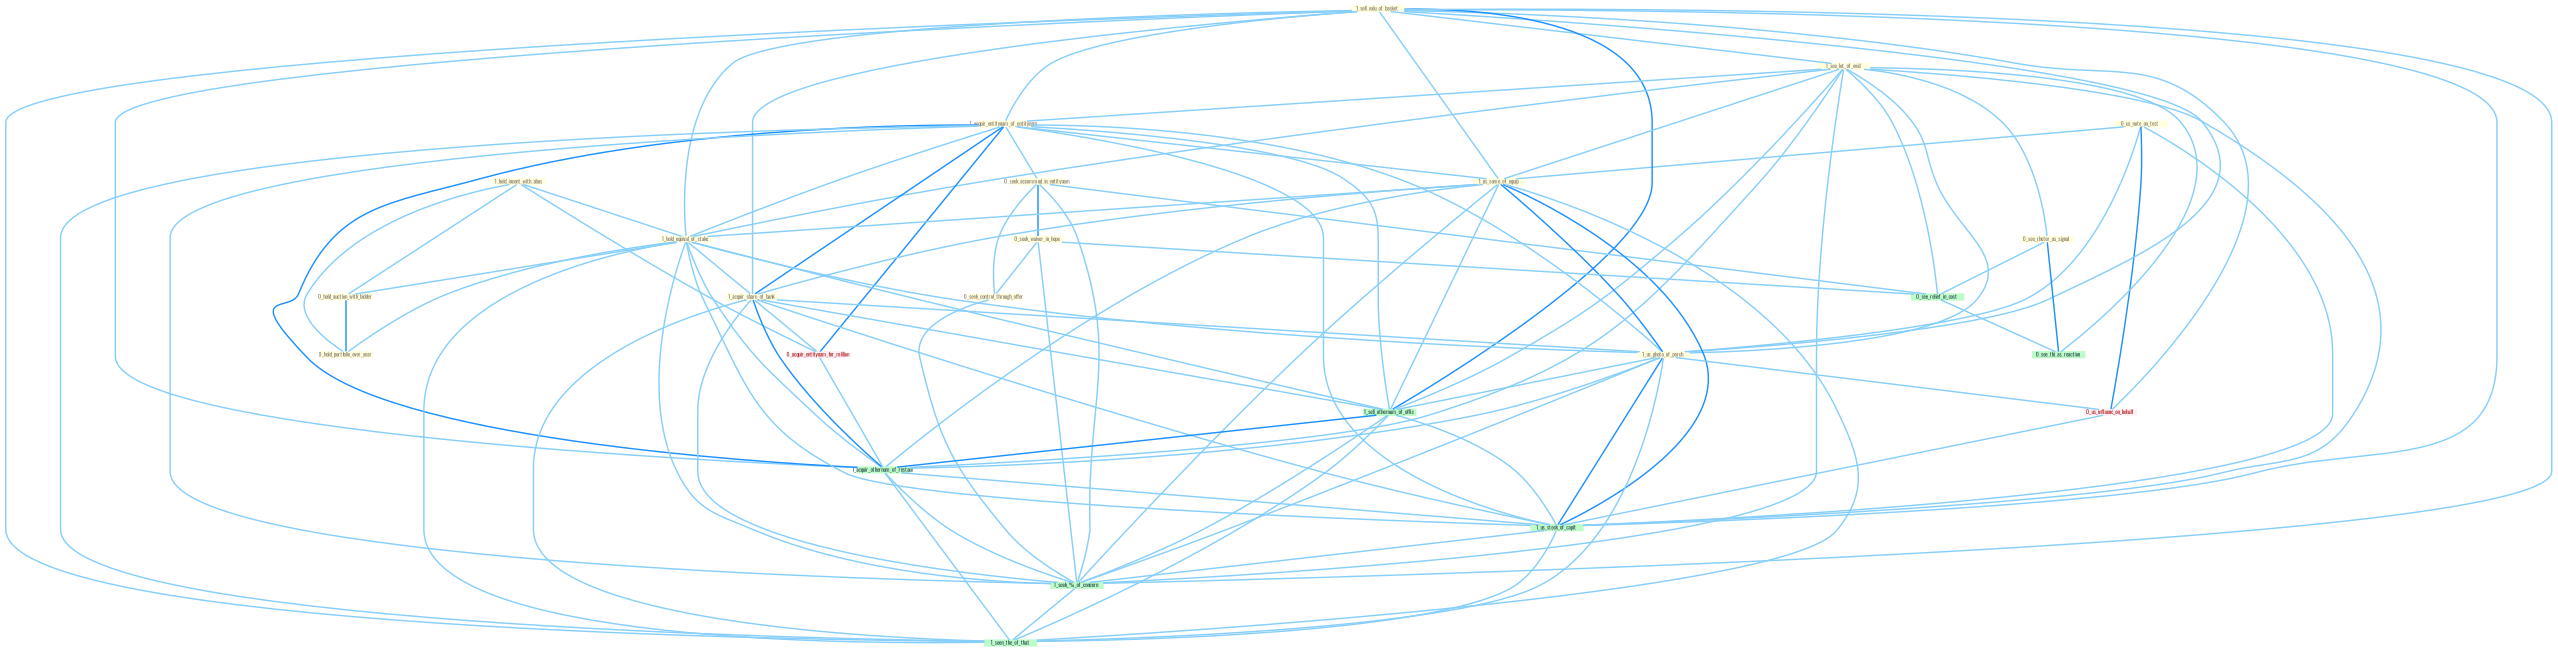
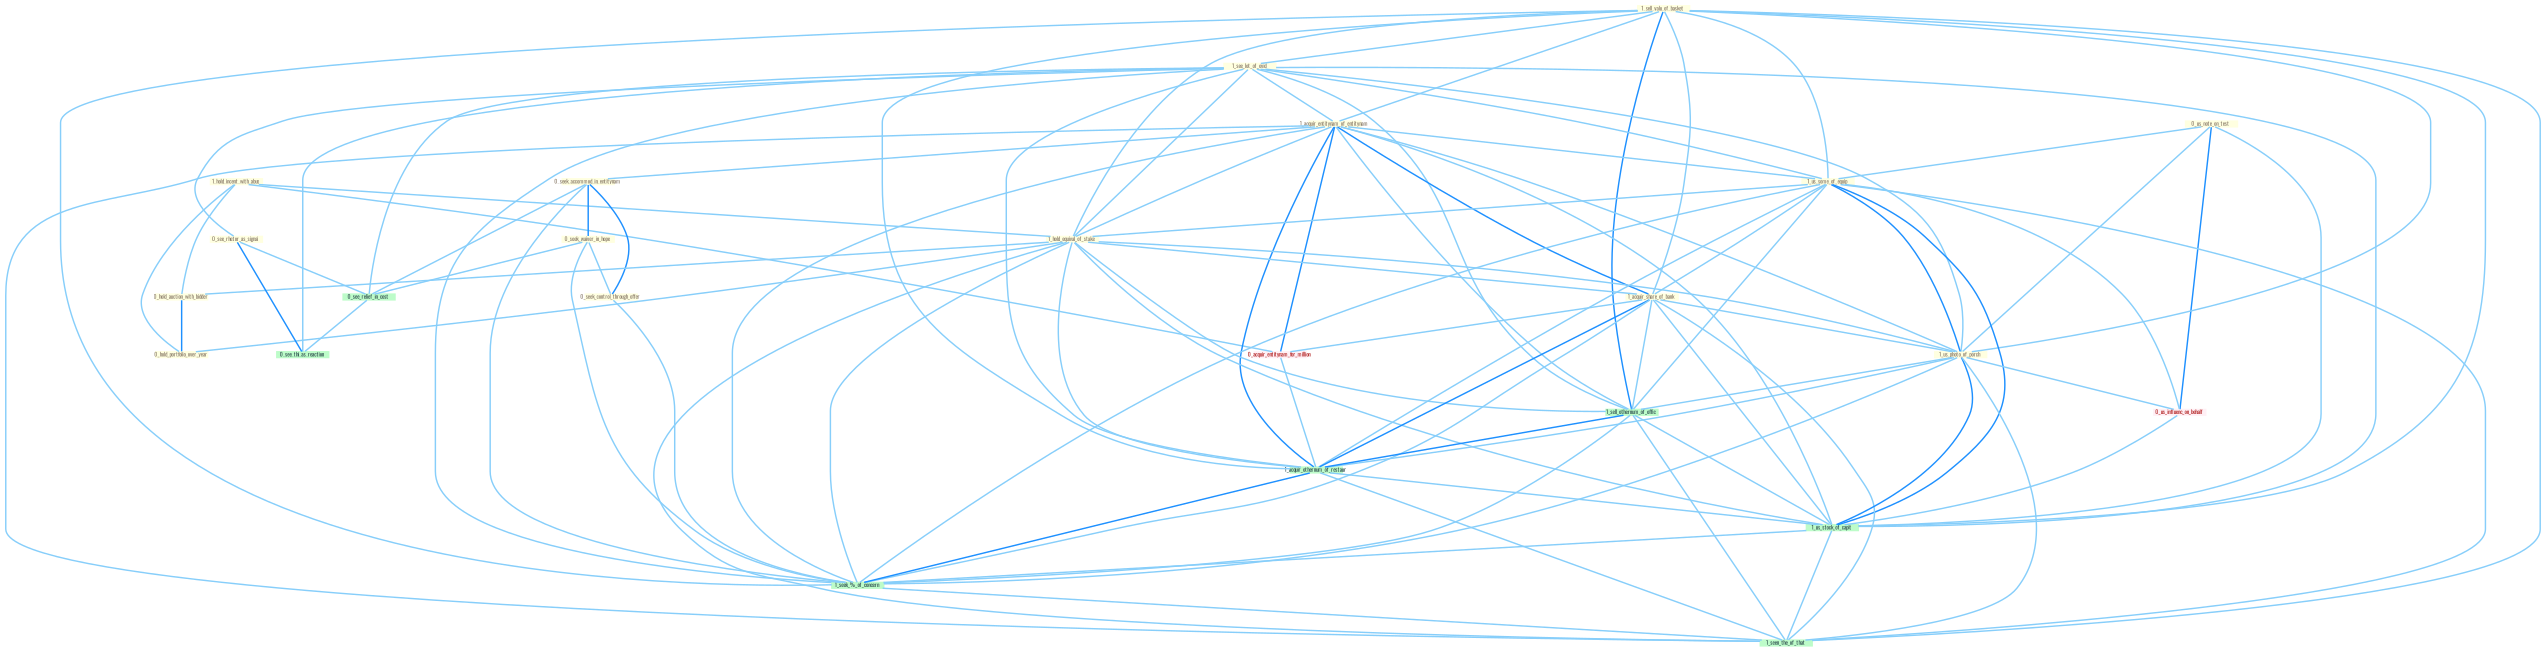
edge "1_sell_valu_of_basket" -- "0_us_influenc_on_behalf": now "1_us_some_of_equip" -- "0_us_influenc_on_behalf"
edge "0_seek_accommod_in_entitynam" -- "0_seek_control_through_offer": color #87cefa -> #1e90ff
edge "1_acquir_othernum_of_restaur" -- "1_seek_%_of_concern": color #87cefa -> #1e90ff
